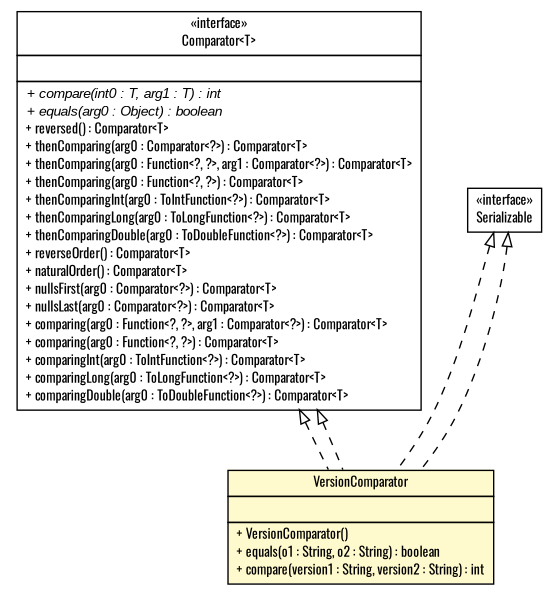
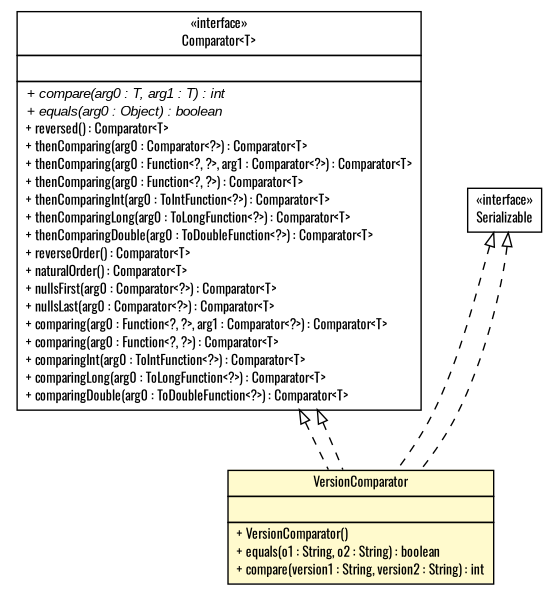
node "Comparator<T>": text "+ compare(int0 : T, arg1 : T) : int" -> "+ compare(arg0 : T, arg1 : T) : int"
